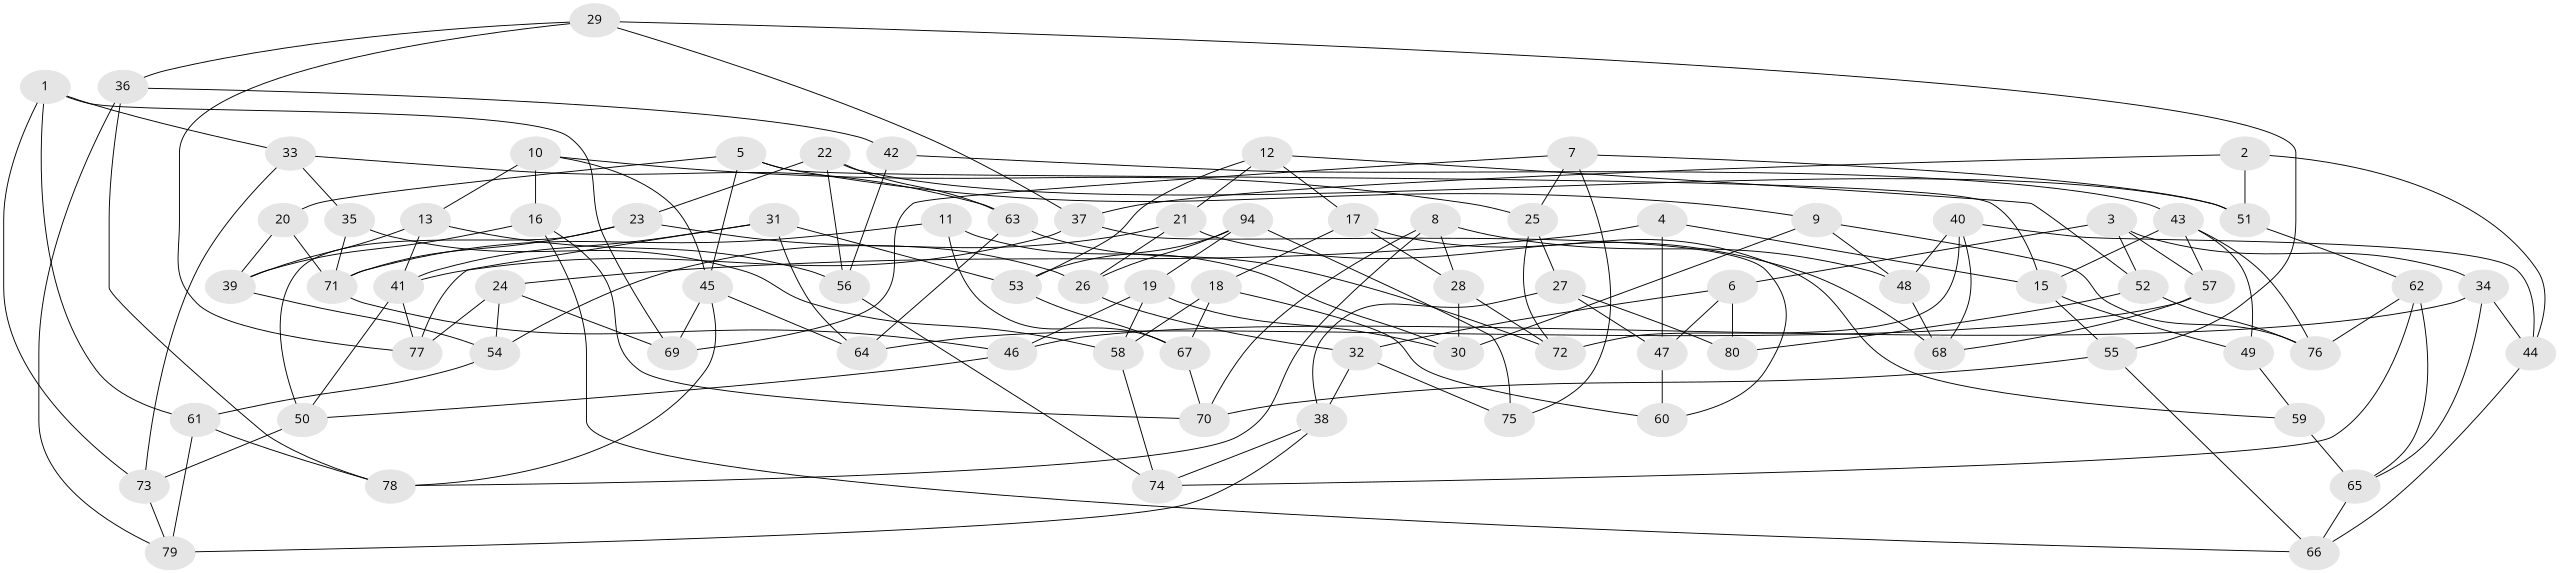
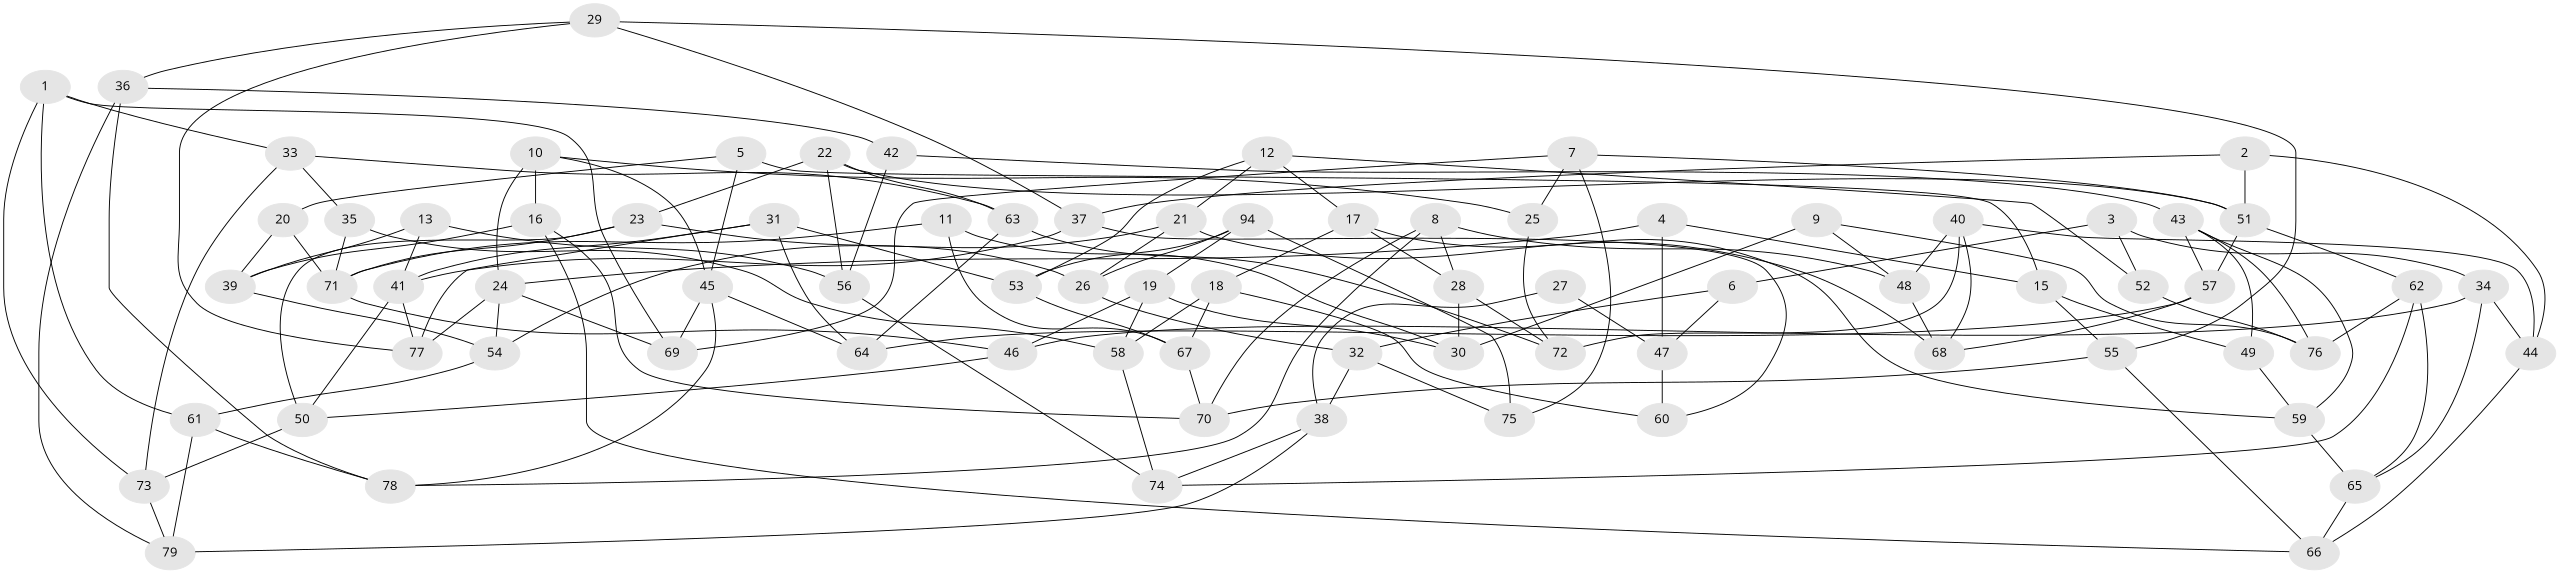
edge "10" -- "13": now "10" -- "24"
edge "5" -- "9": removed
edge "25" -- "27": removed
edge "43" -- "15": now "43" -- "59"
edge "3" -- "57": now "51" -- "57"
node "80": removed
